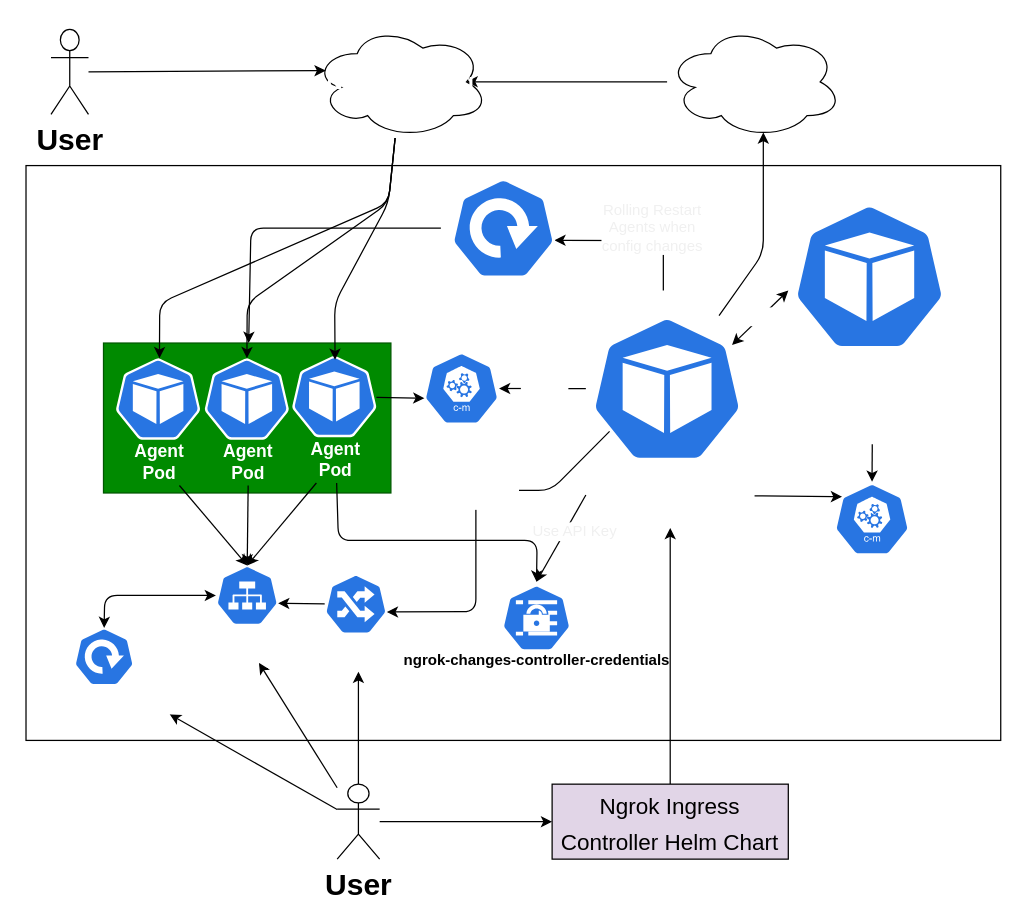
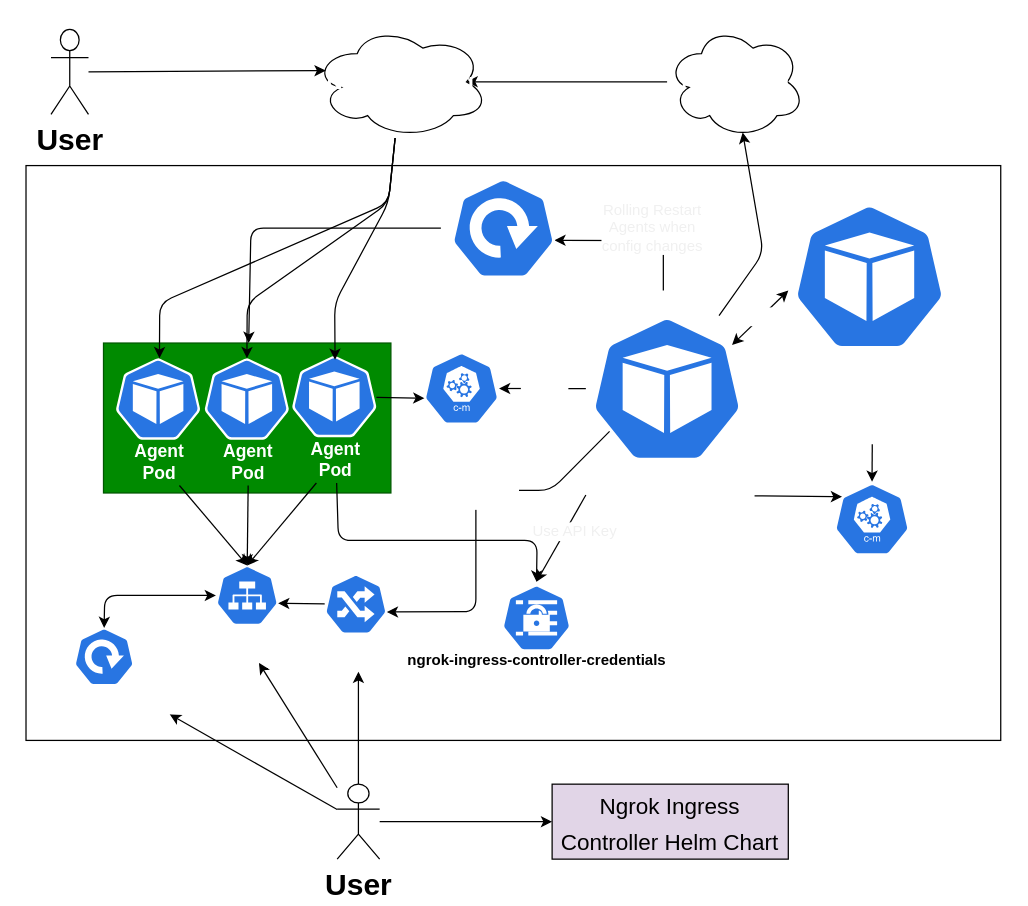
node "Ngrok API": size 175x113 -> 138x113
node "My K8S Ingress": label "My K8S Ingress" -> "My K6S Ingress"
edge "Ngrok Ingress Controller Helm Chart" -> "Ngrok IngressRolling ManagerLeader": removed
node "ngrok-changes-controller-credentials": label "ngrok-changes-controller-credentials" -> "ngrok-ingress-controller-credentials"
